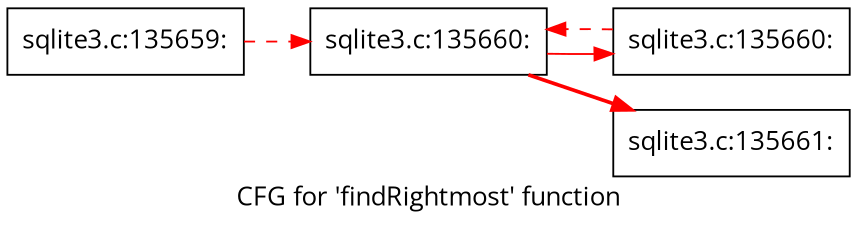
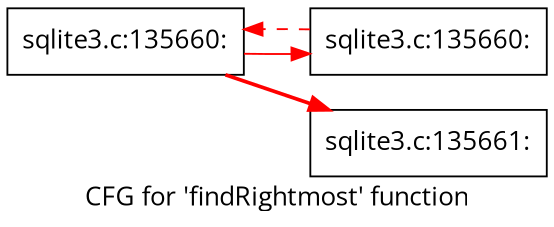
node "sqlite3.c:135659:": removed
